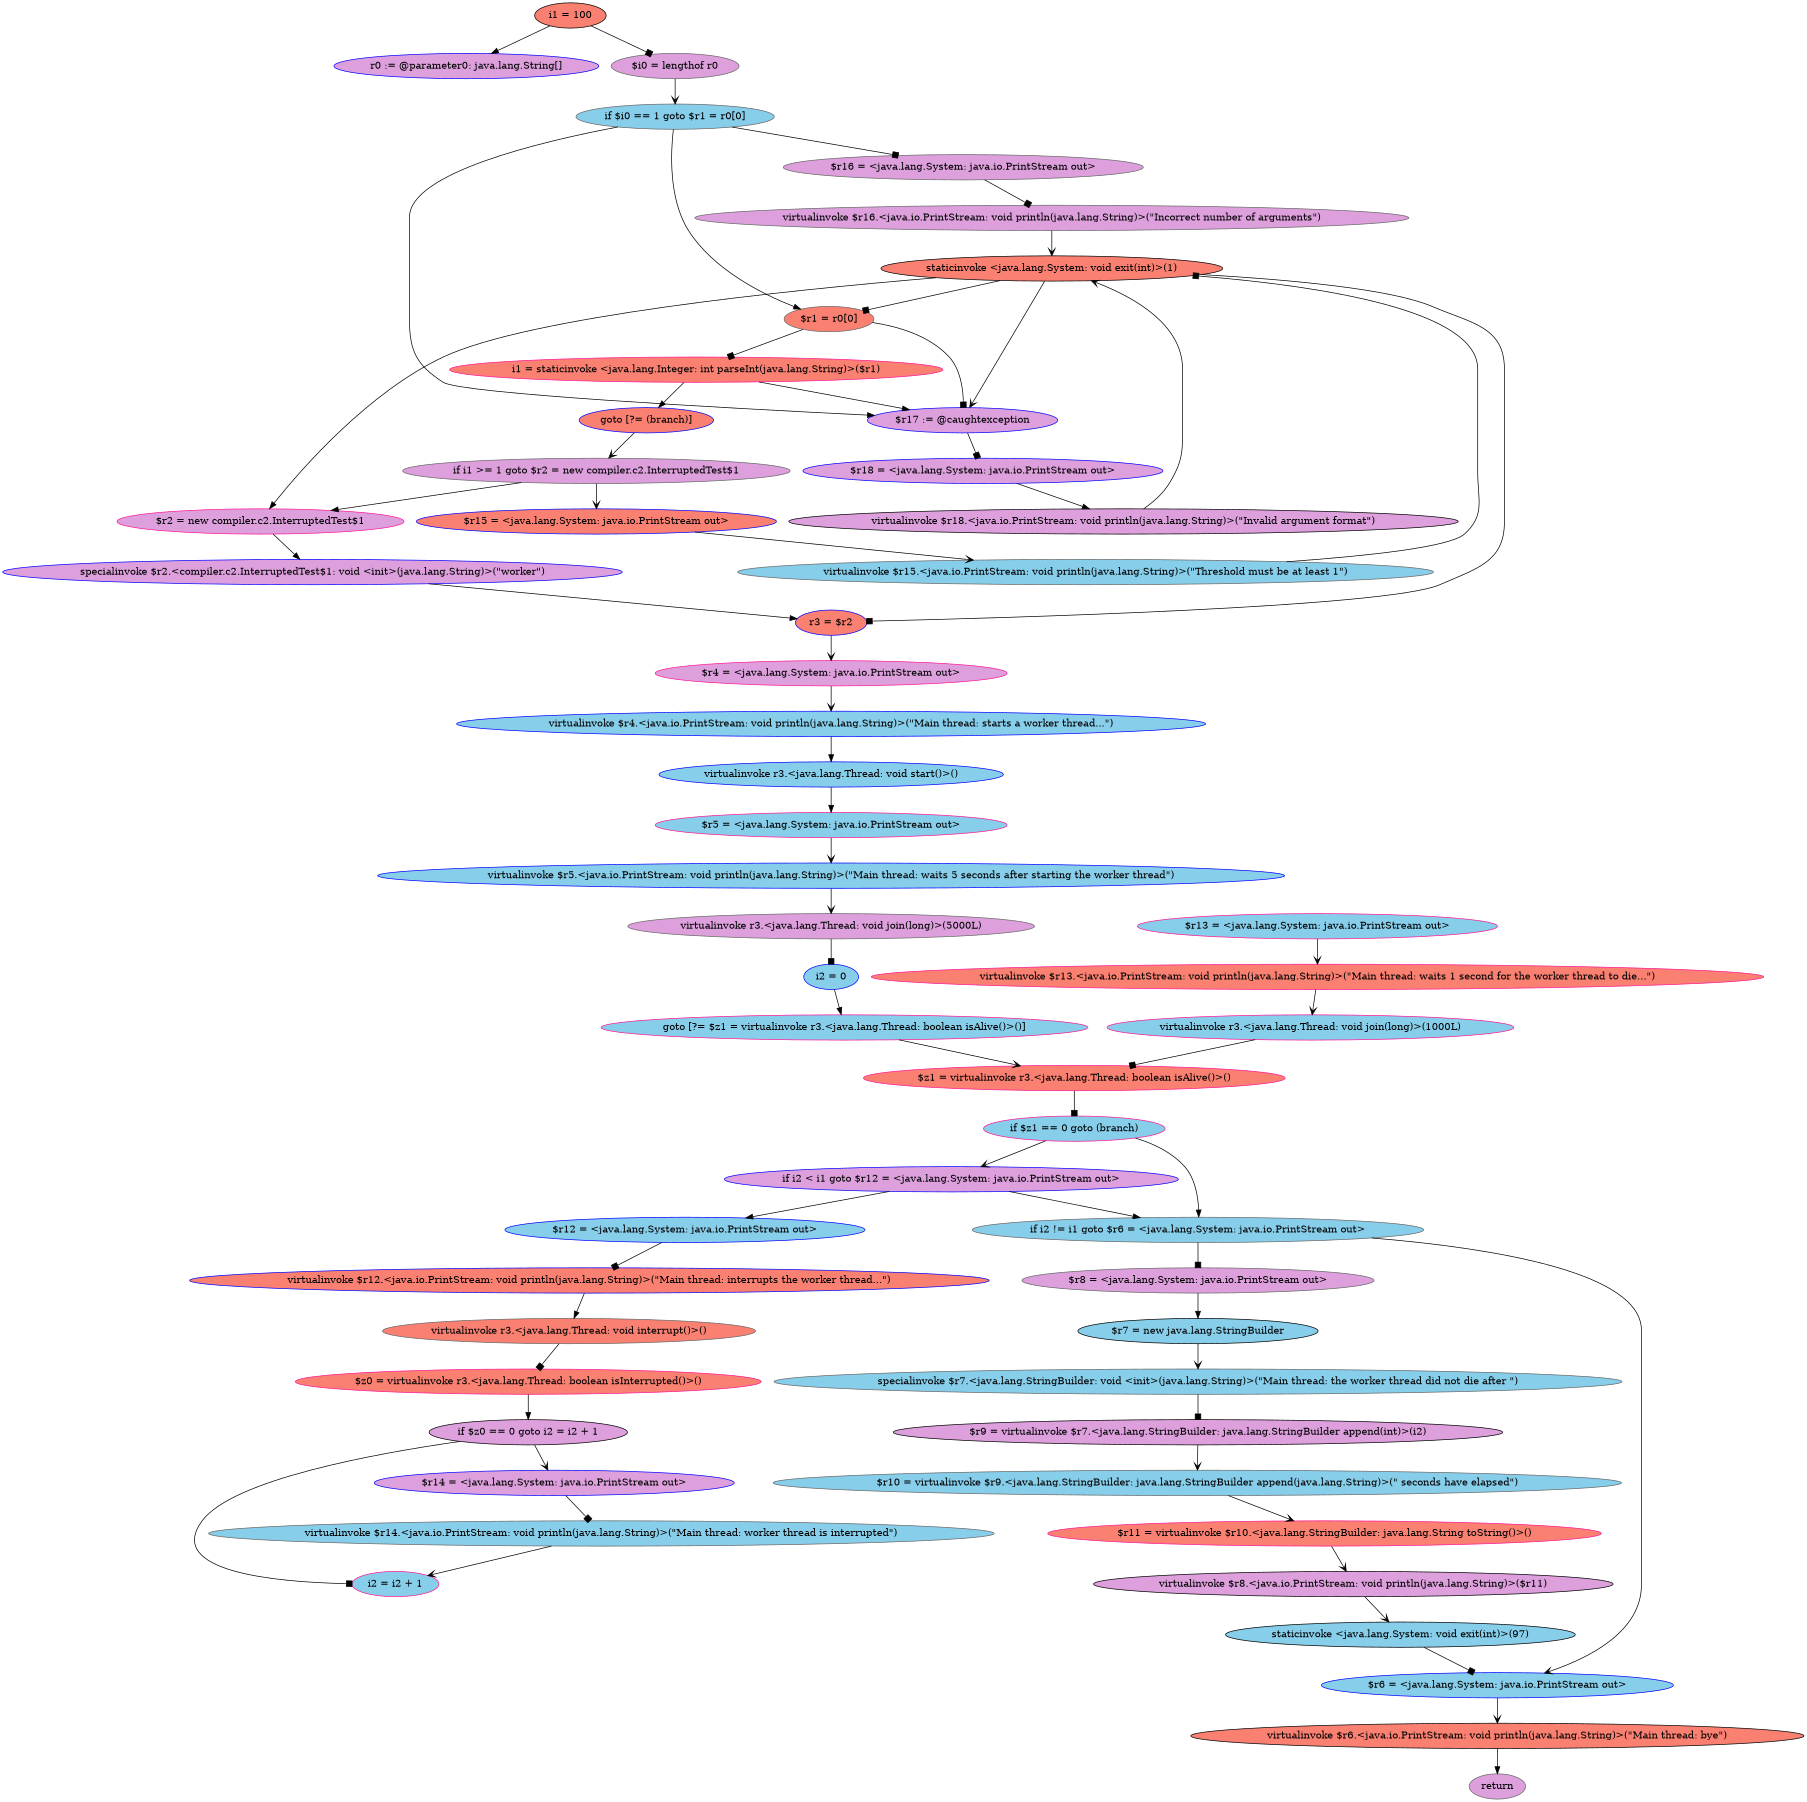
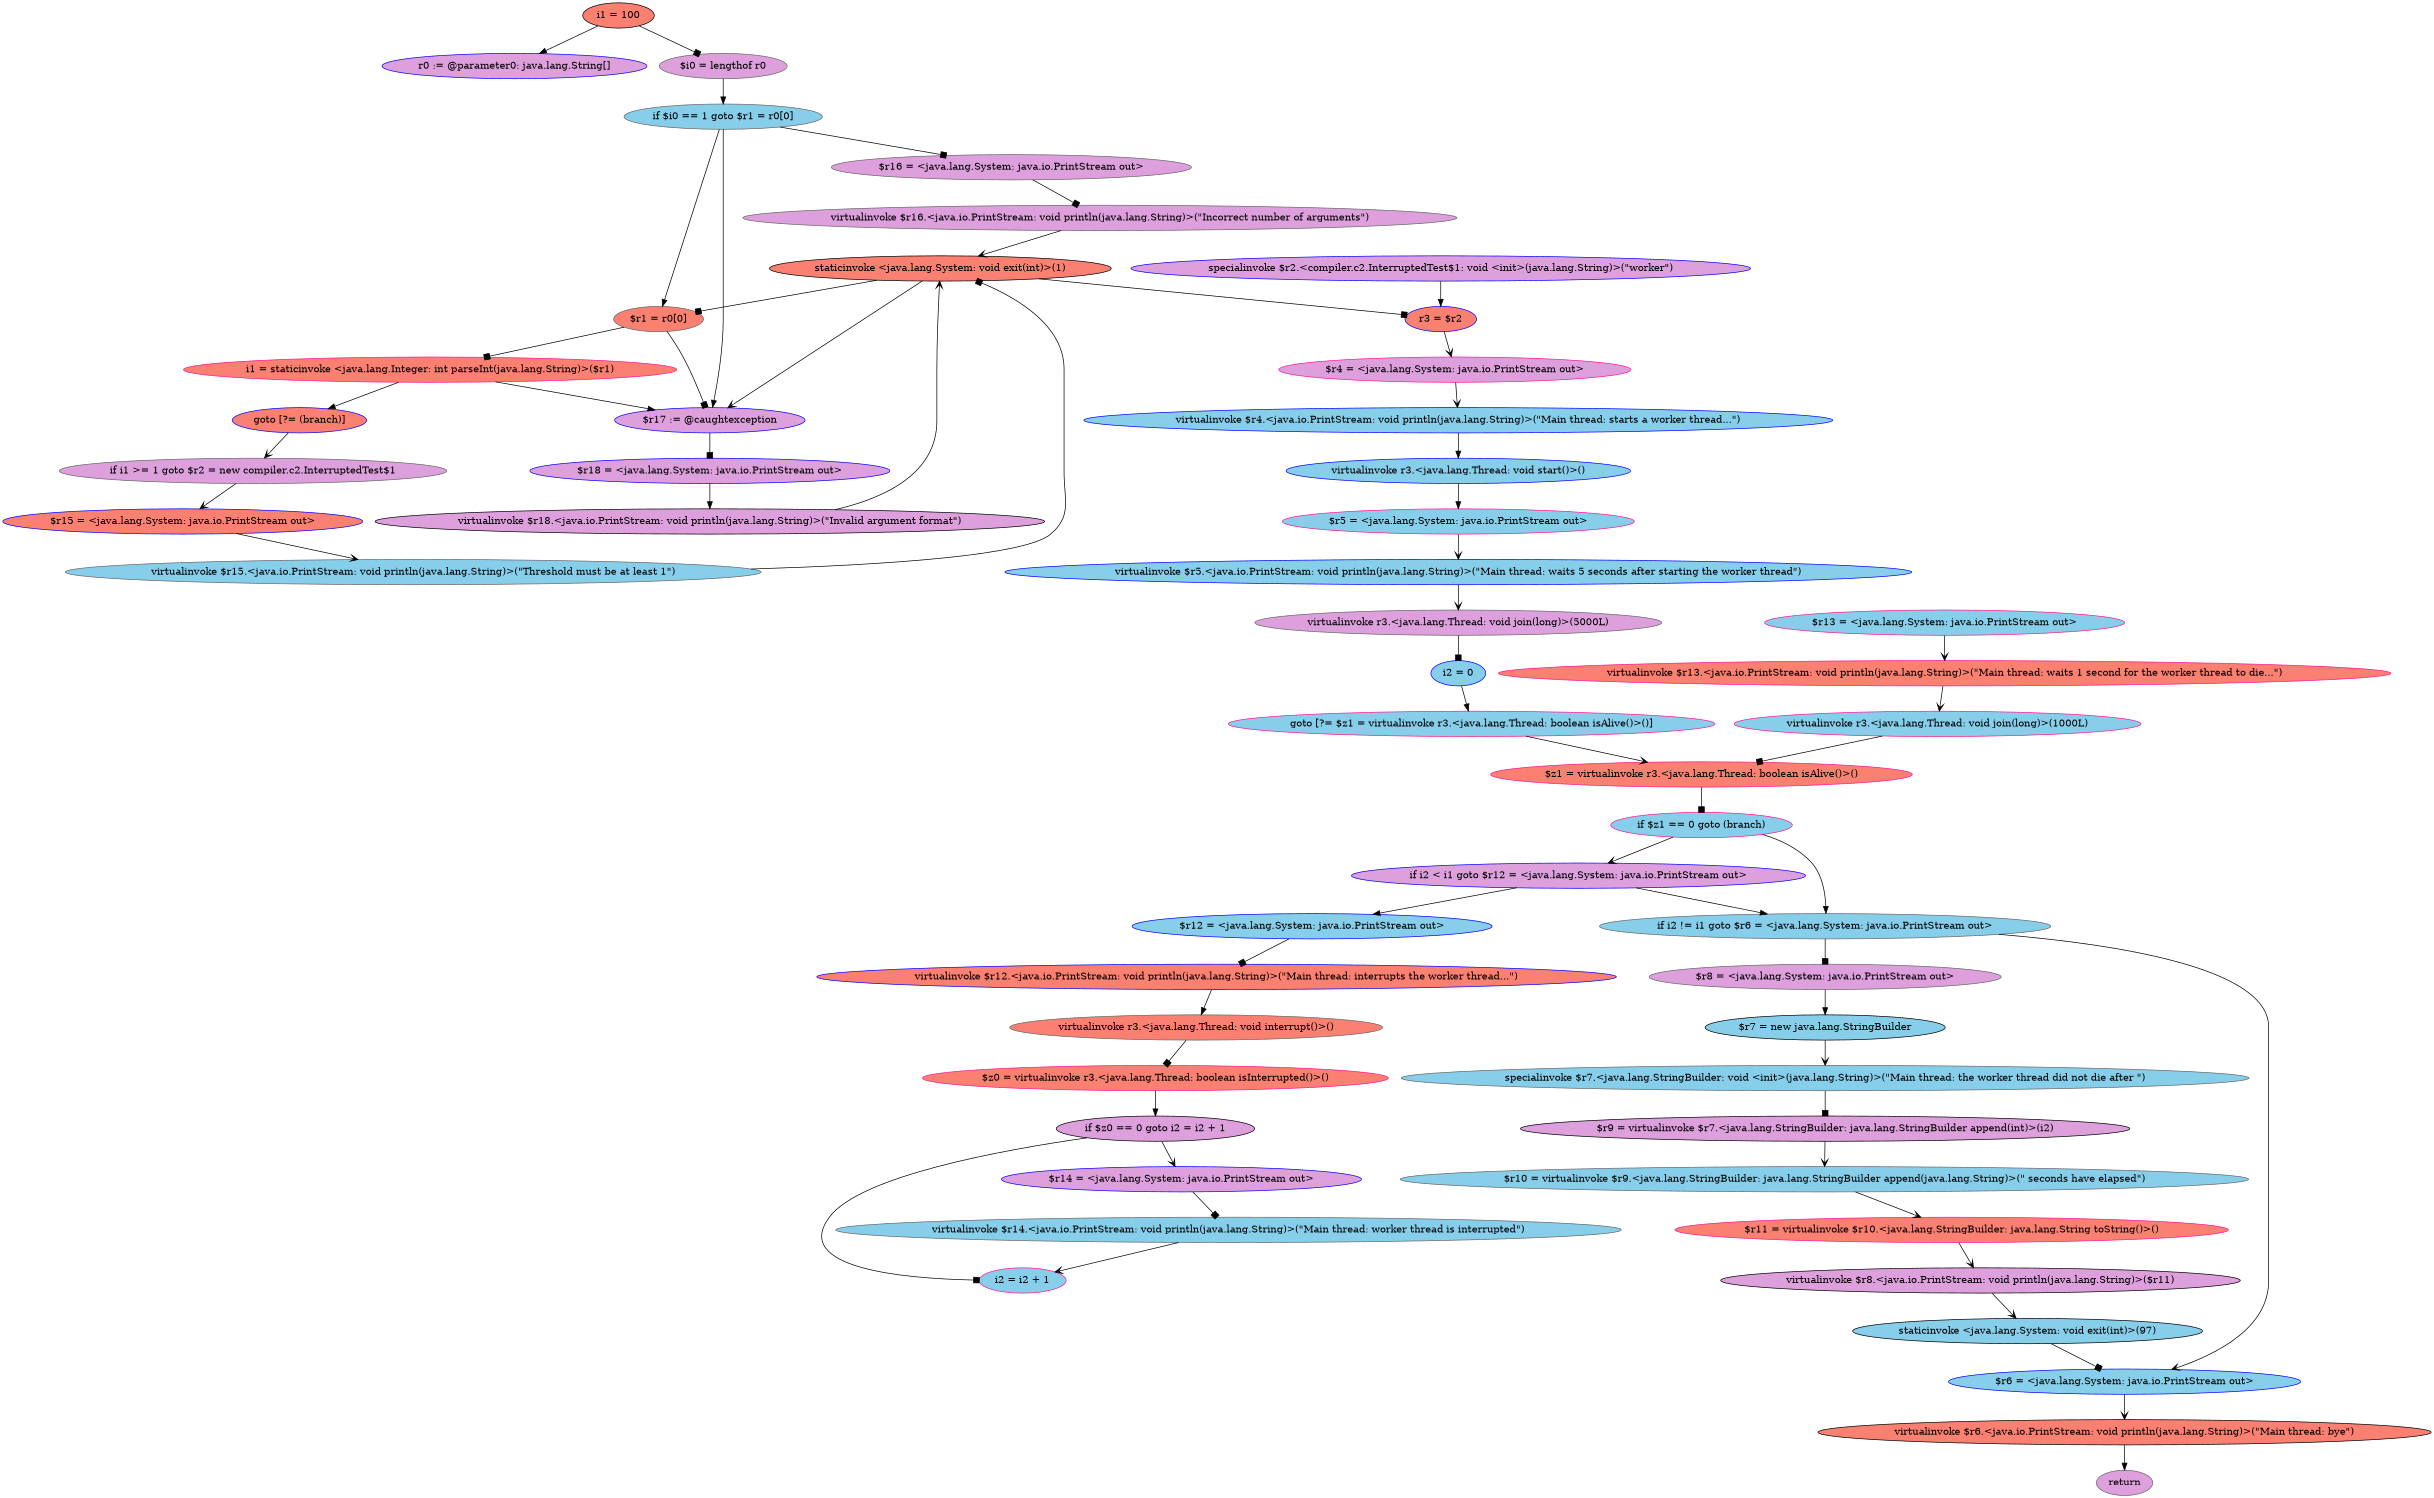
edge "$i0 = lengthof r0" -> "if $i0 == 1 goto $r1 = r0[0]": arrowhead vee -> normal
node "$r2 = new compiler.c2.InterruptedTest$1": removed
